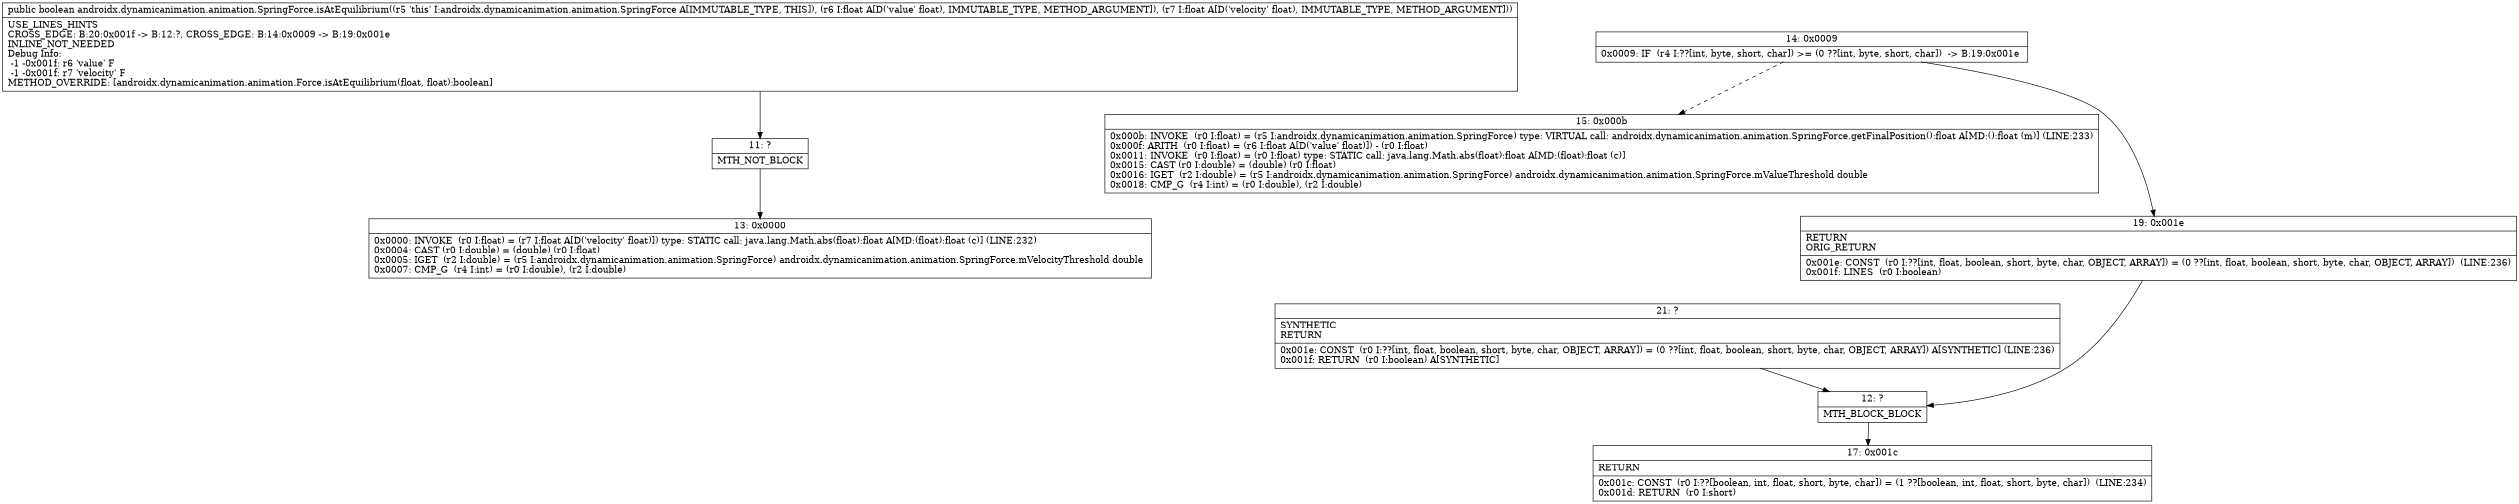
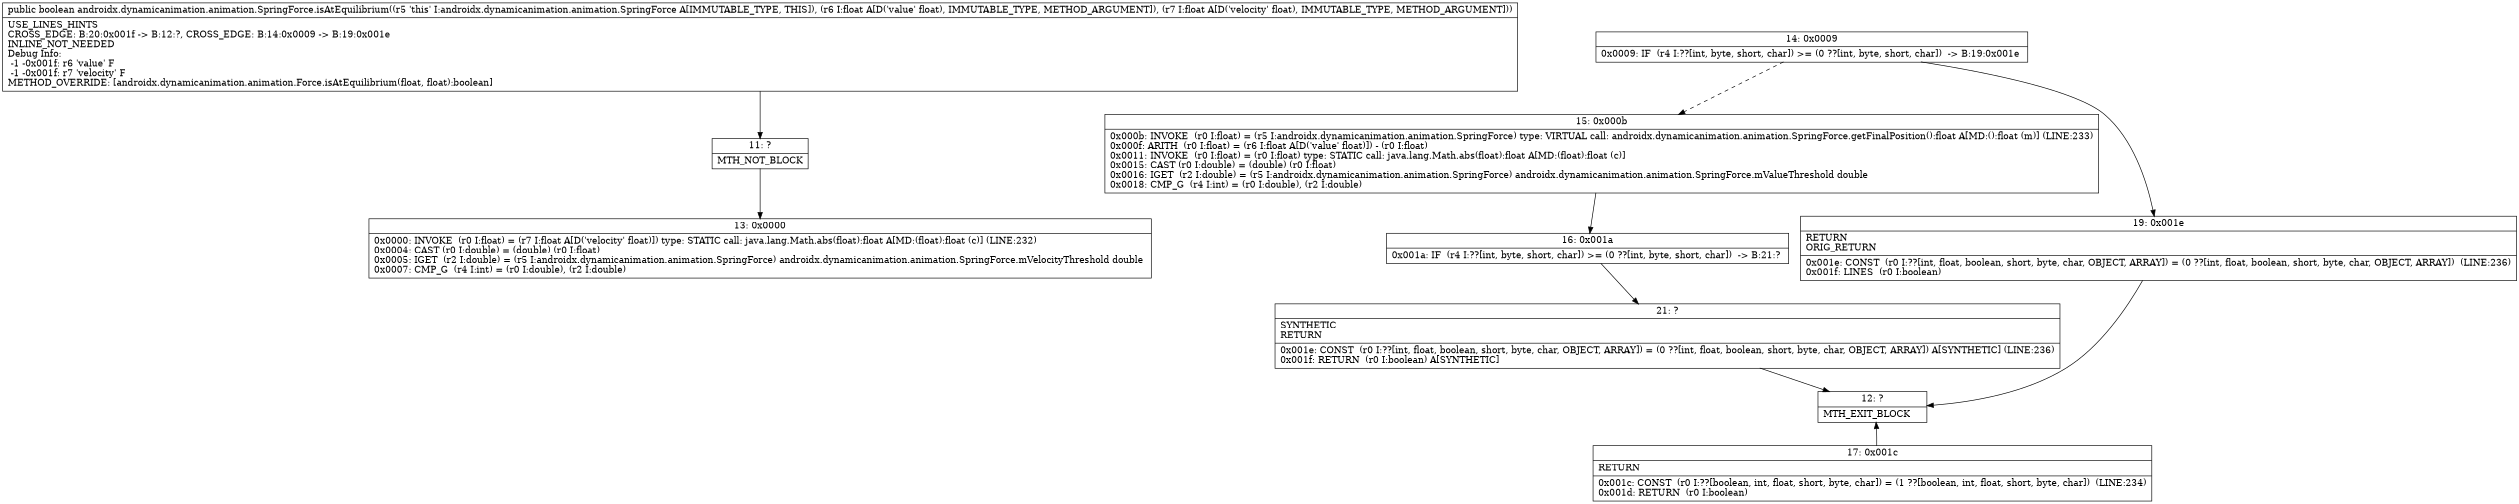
node "16: 0x001a": added
node "12: ?": text "MTH_BLOCK_BLOCK" -> "MTH_EXIT_BLOCK"
edge "12: ?" -> "17: 0x001c": reversed
node "17: 0x001c": text "0x001d: RETURN  (r0 I:short)" -> "0x001d: RETURN  (r0 I:boolean)"
